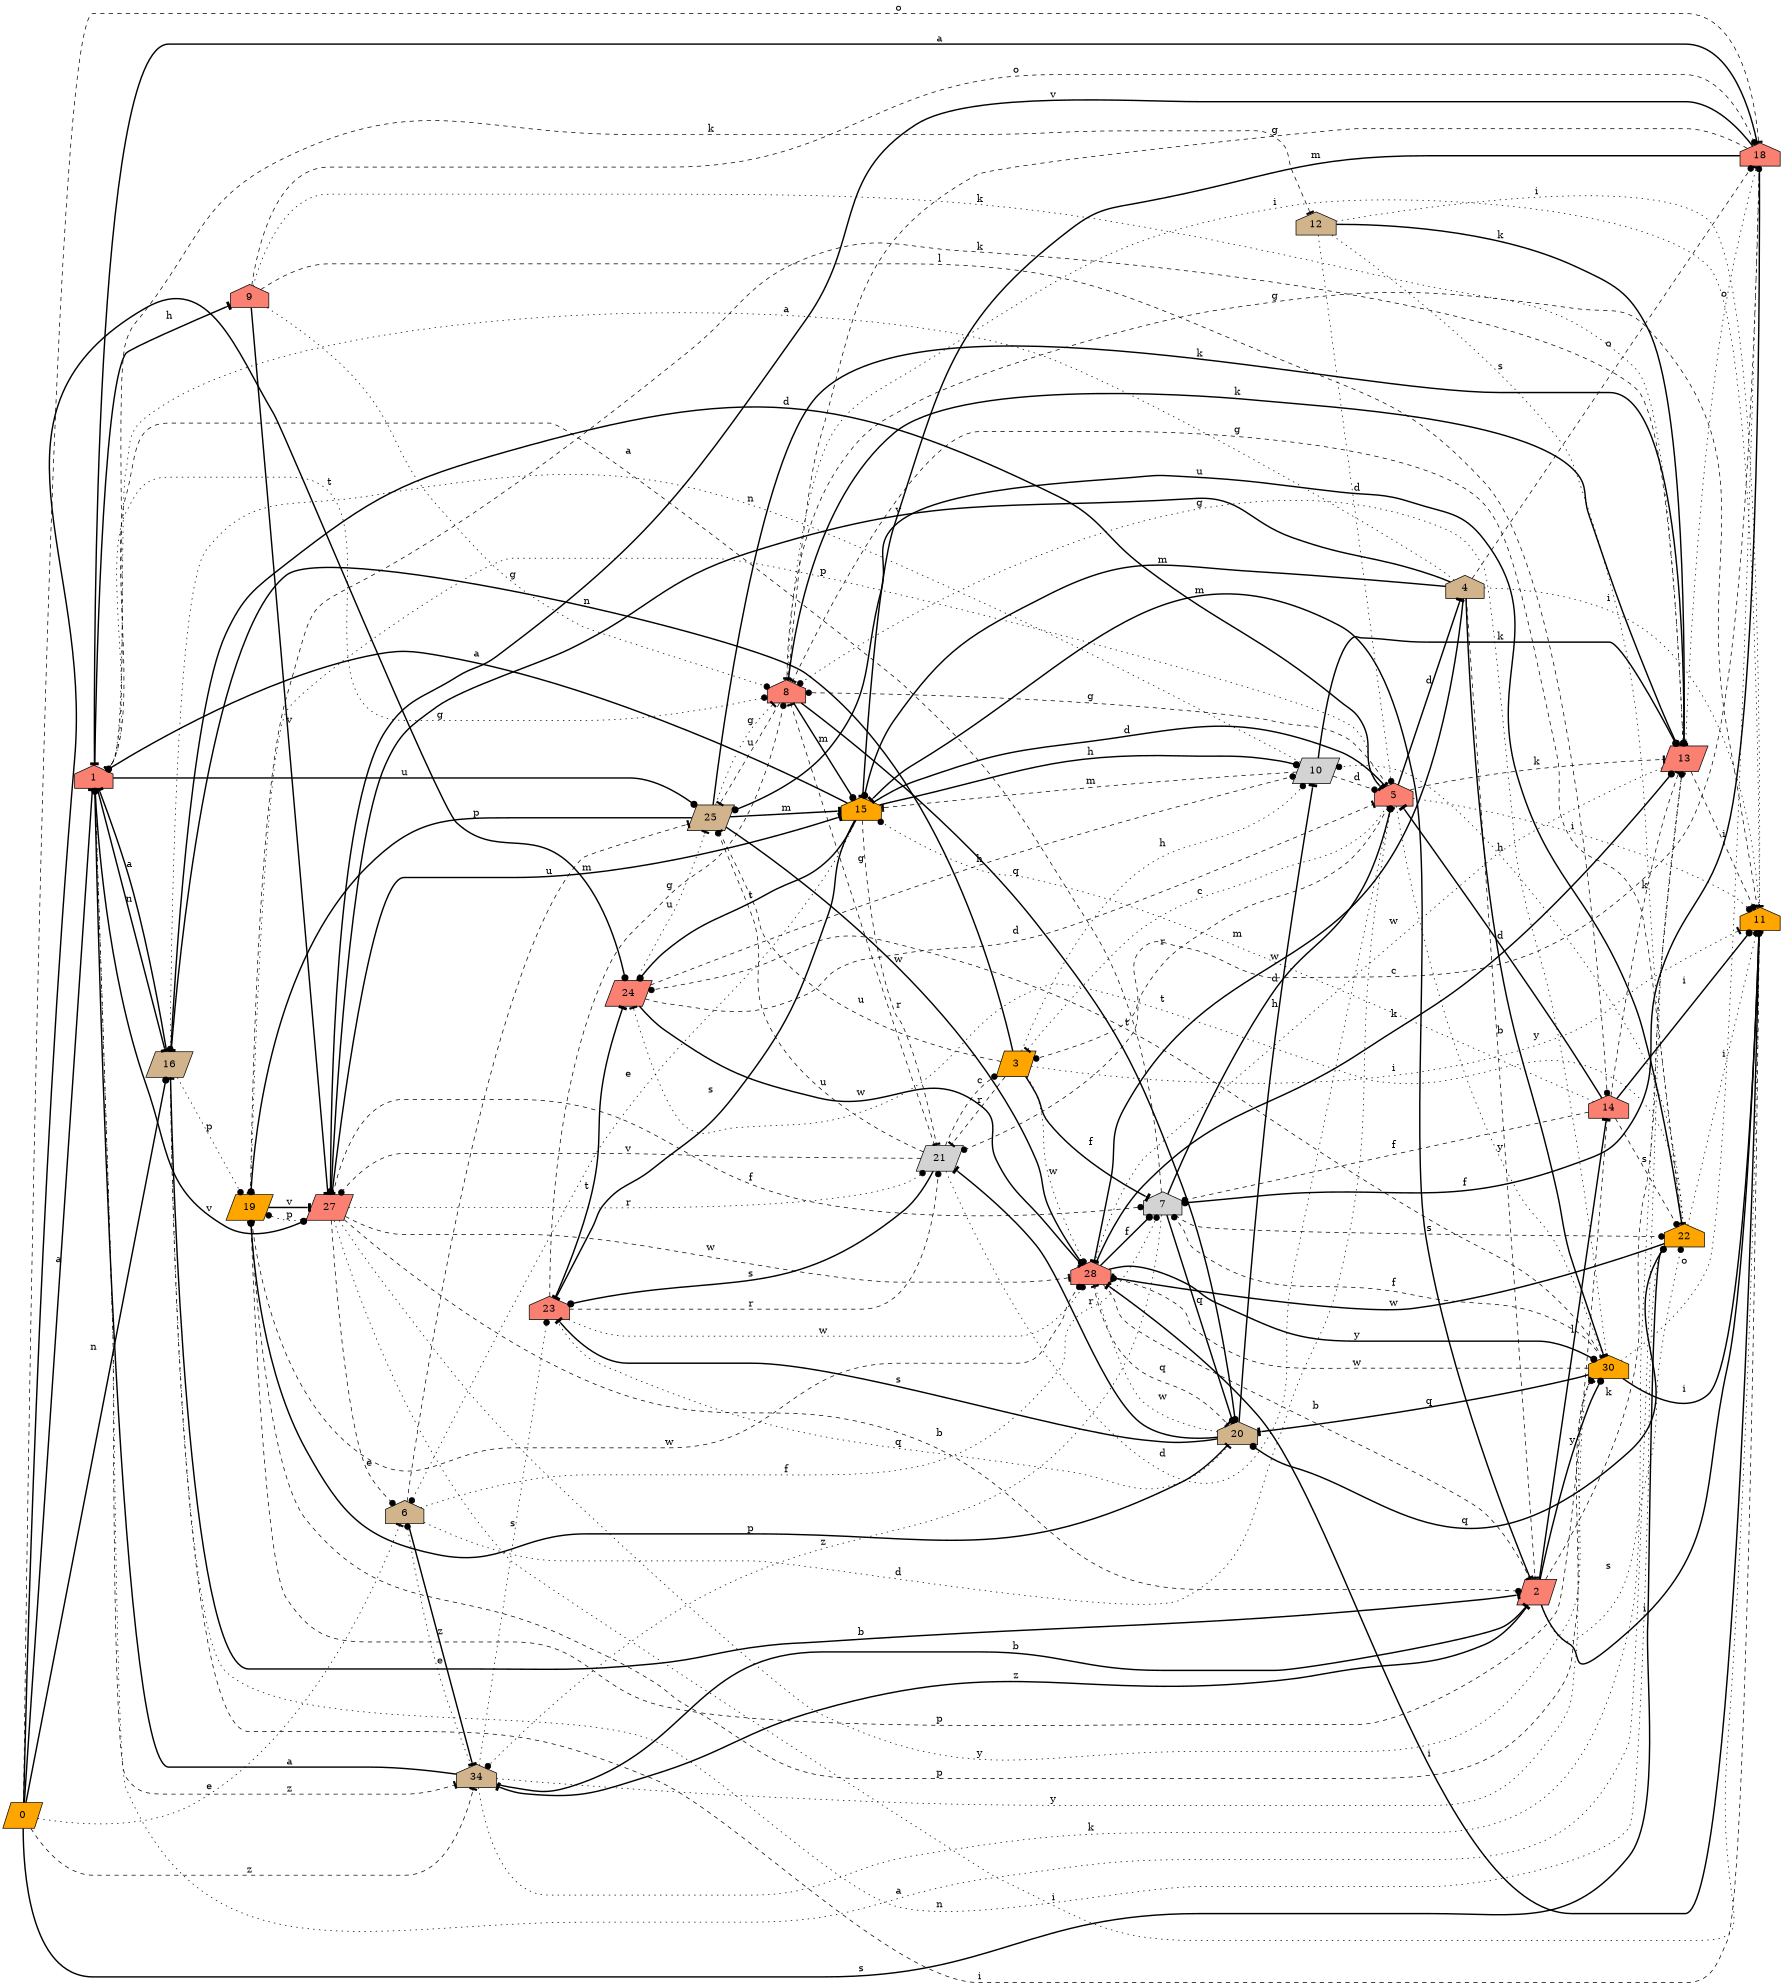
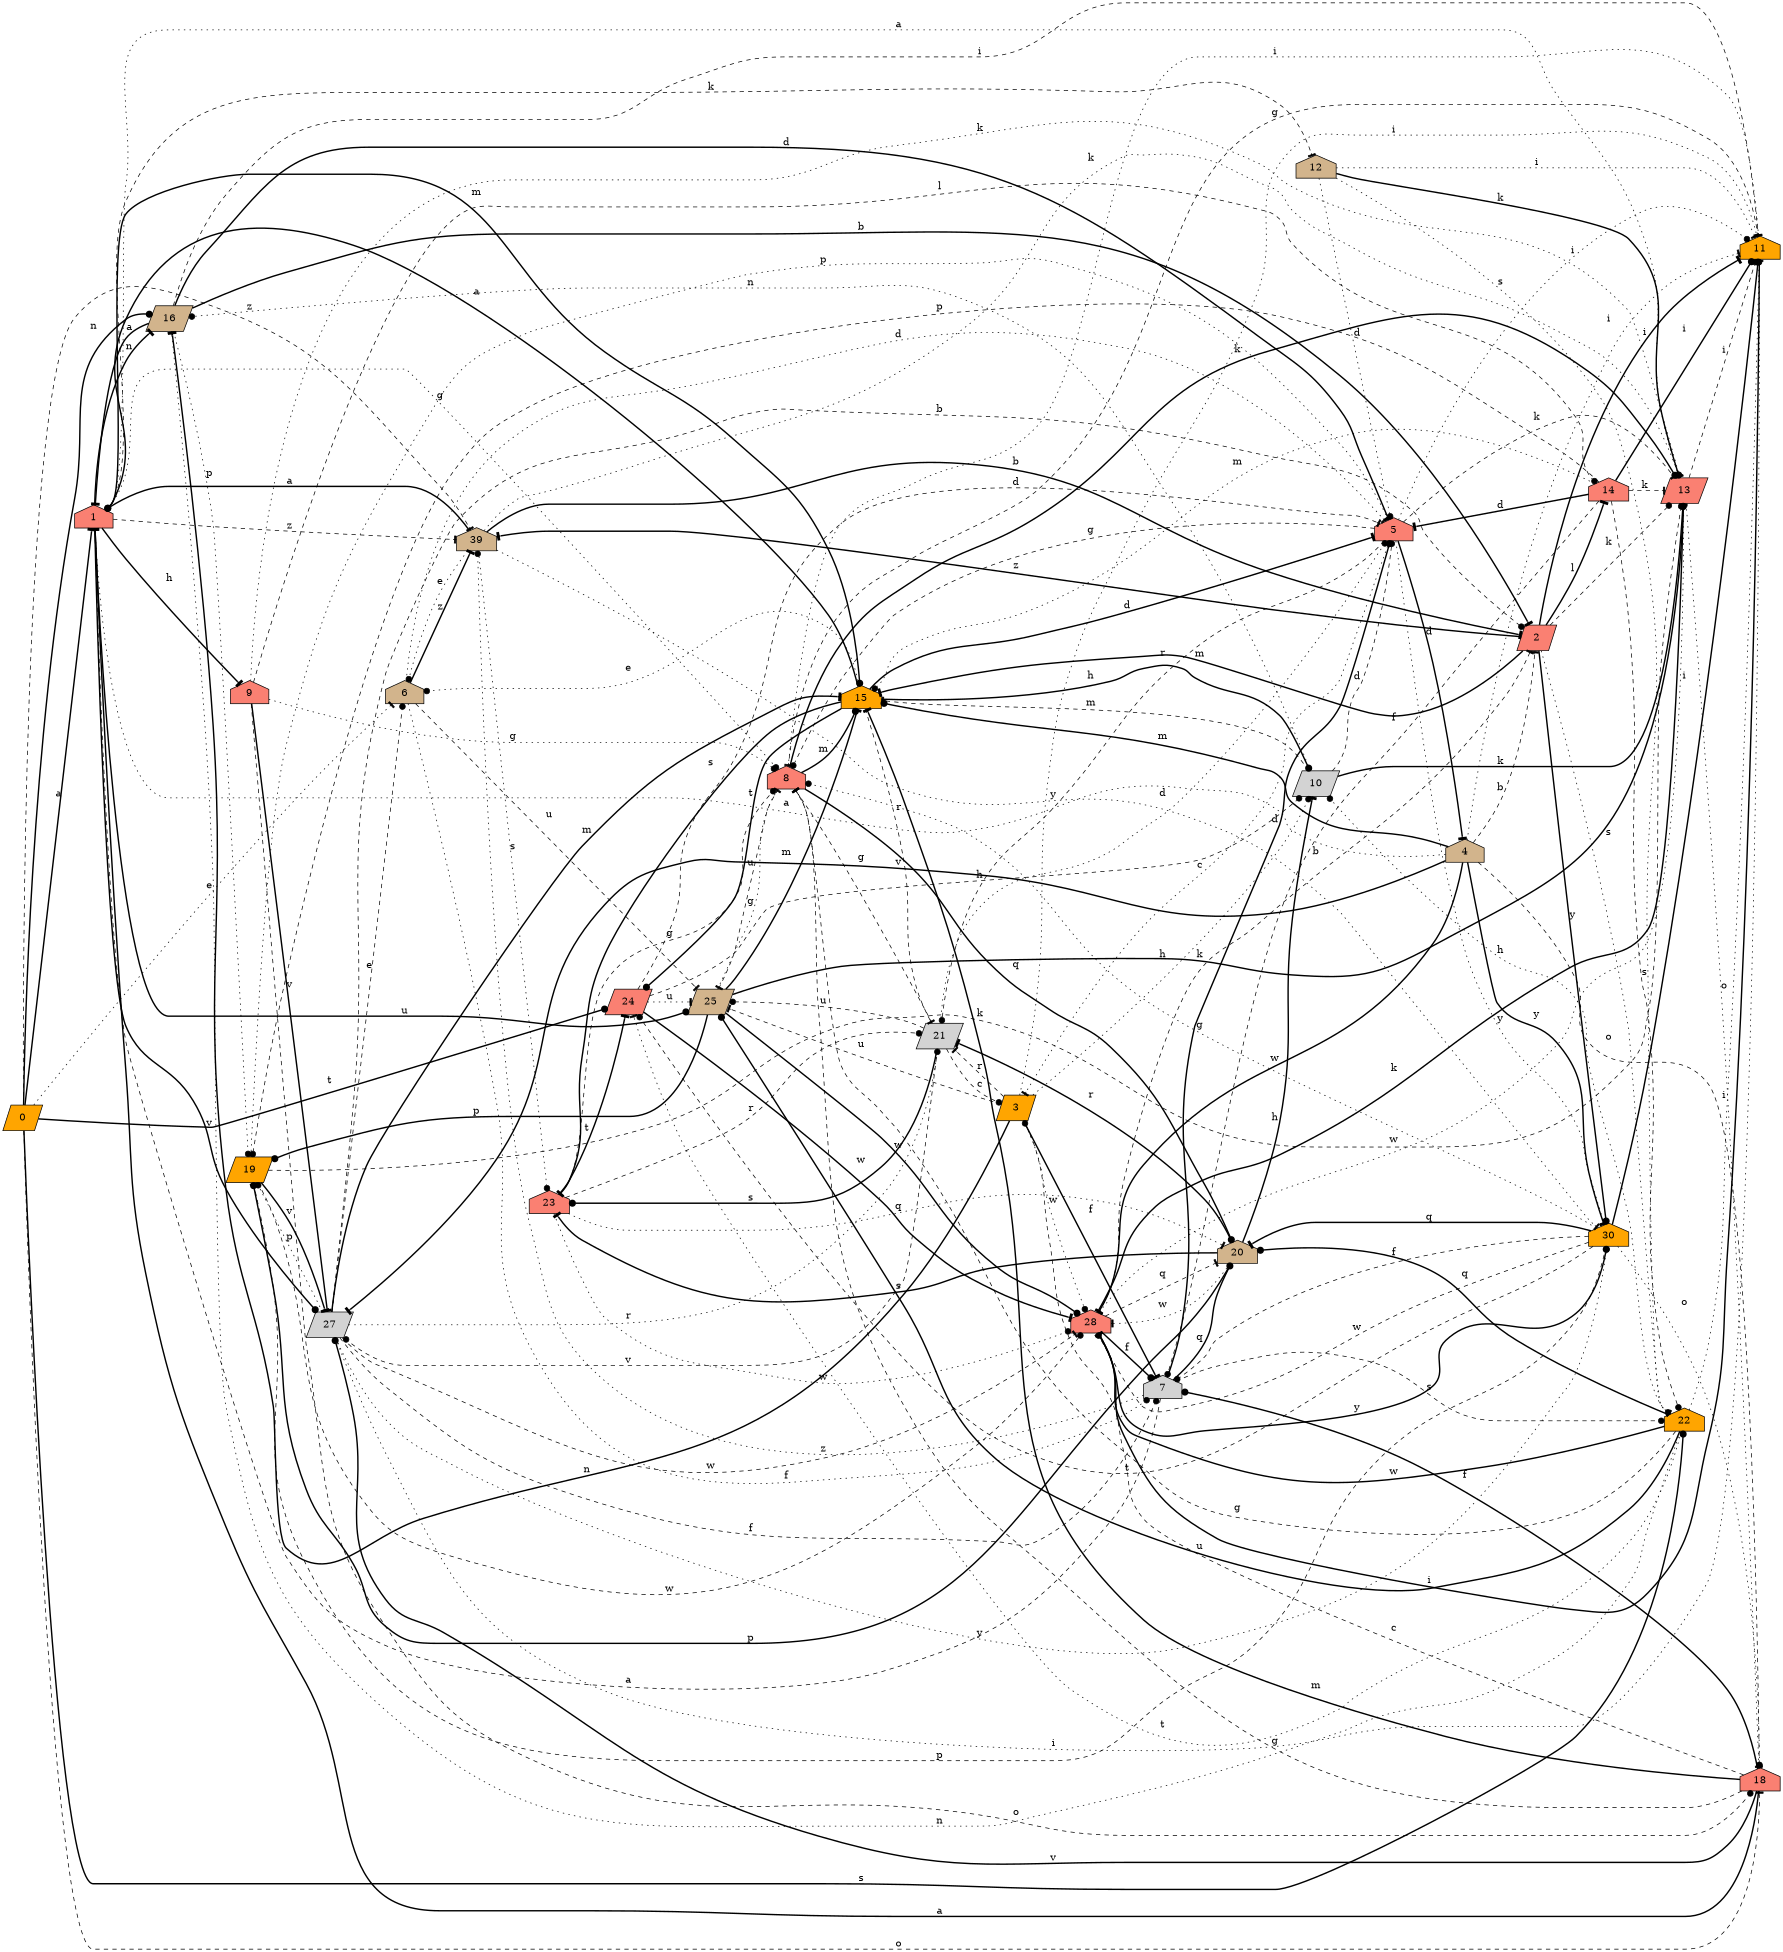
edge "1" -> "15": added, label "m"
node "27": fillcolor salmon -> lightgrey
node "34": label "34" -> "39"
